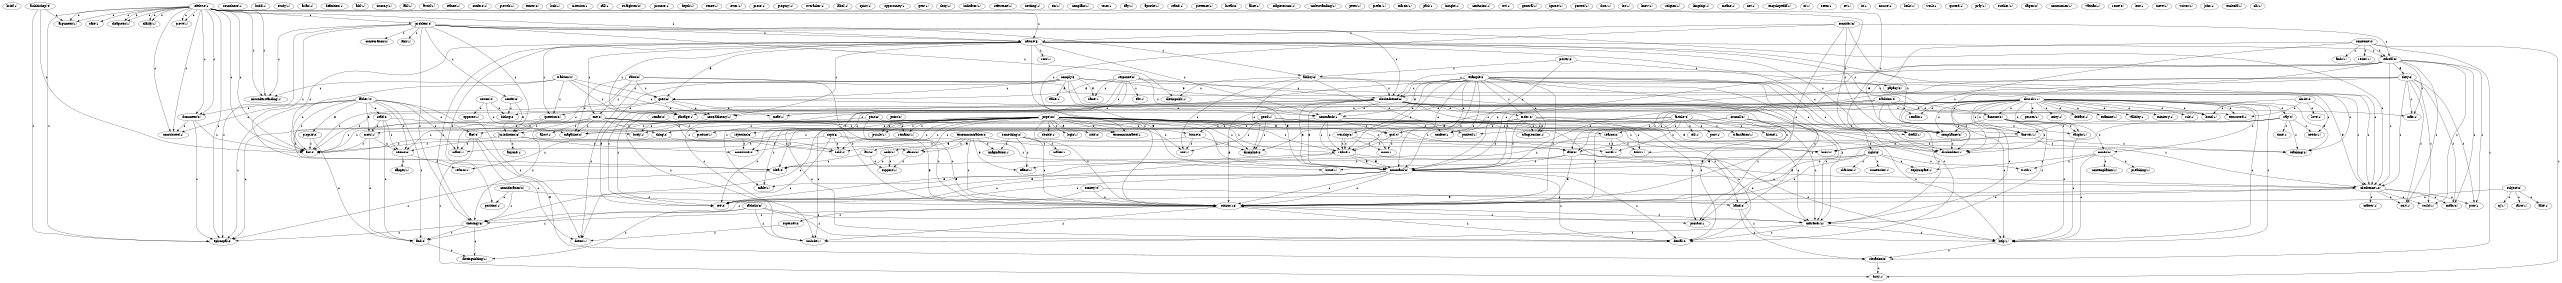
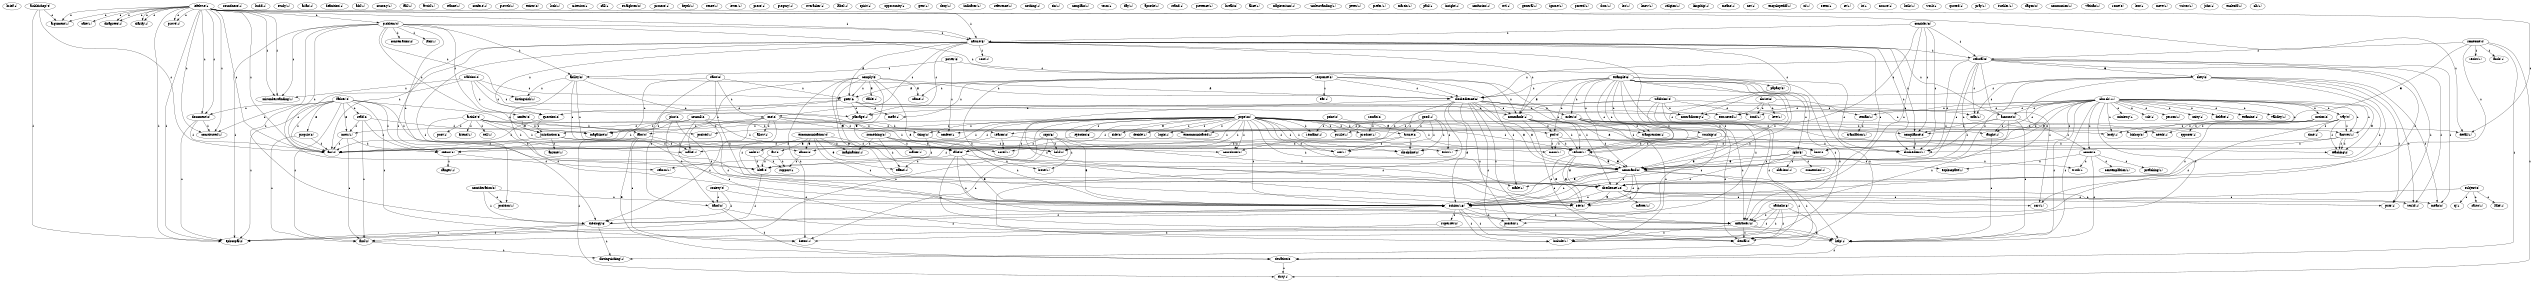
edge "church(11)" -> "compliance(2)": now "church(11)" -> "notion(2)"
edge "article(4)" -> "translation(1)": now "remain(1)" -> "translation(1)"
edge "one(2)" -> "schism(18)": removed, label "1"
